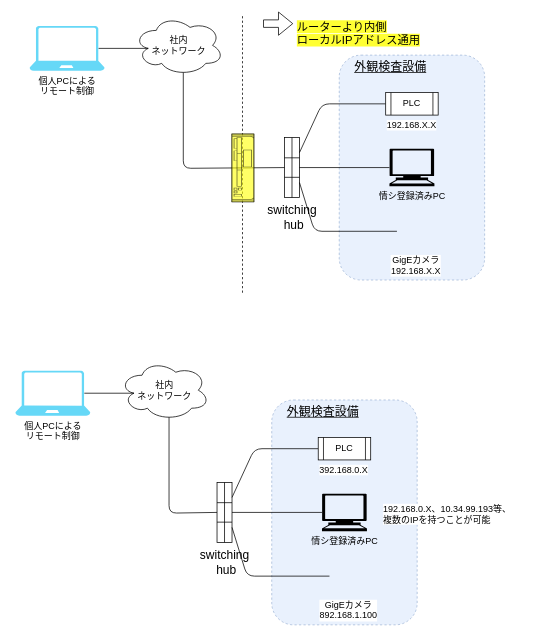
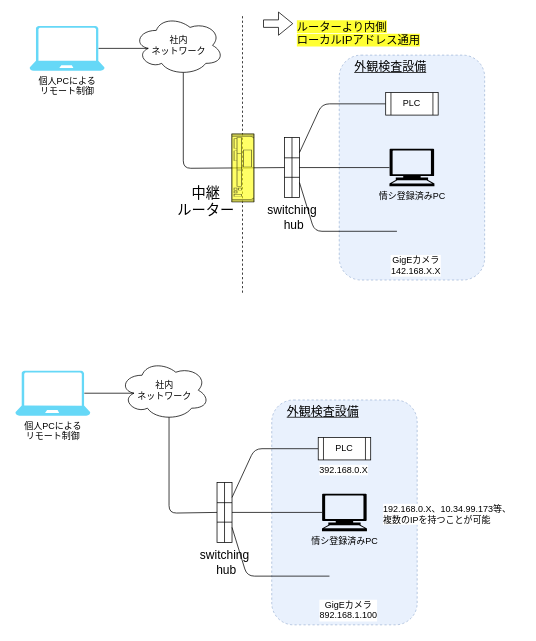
node "192.168.X.X": removed
node "中継 ルーター": added
node "GigEカメラ 192.168.X.X": label "GigEカメラ 192.168.X.X" -> "GigEカメラ 142.168.X.X"
node "192.168.0.X、10.34.99.193等、複数のIPを持つことが可能": label "192.168.0.X、10.34.99.193等、複数のIPを持つことが可能" -> "192.168.0.X、10.34.99.173等、複数のIPを持つことが可能"
